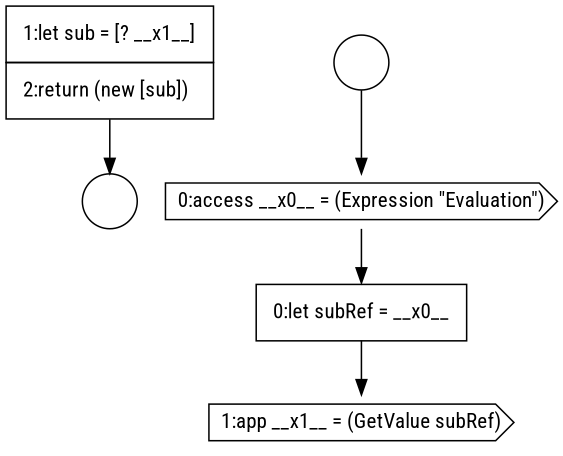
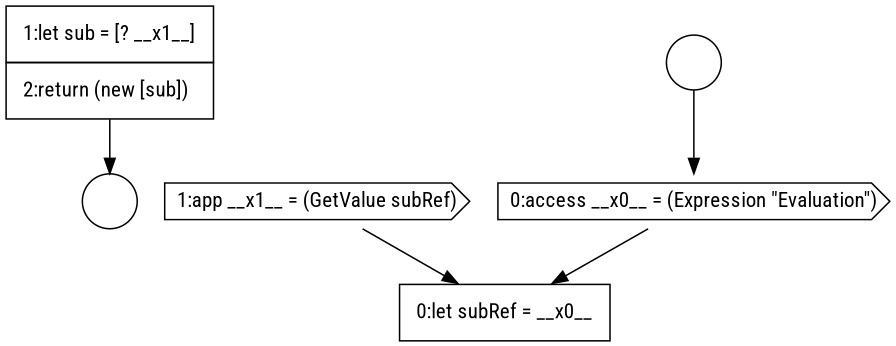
edge "0:let subRef = __x0__" -> "1:app __x1__ = (GetValue subRef)": reversed
